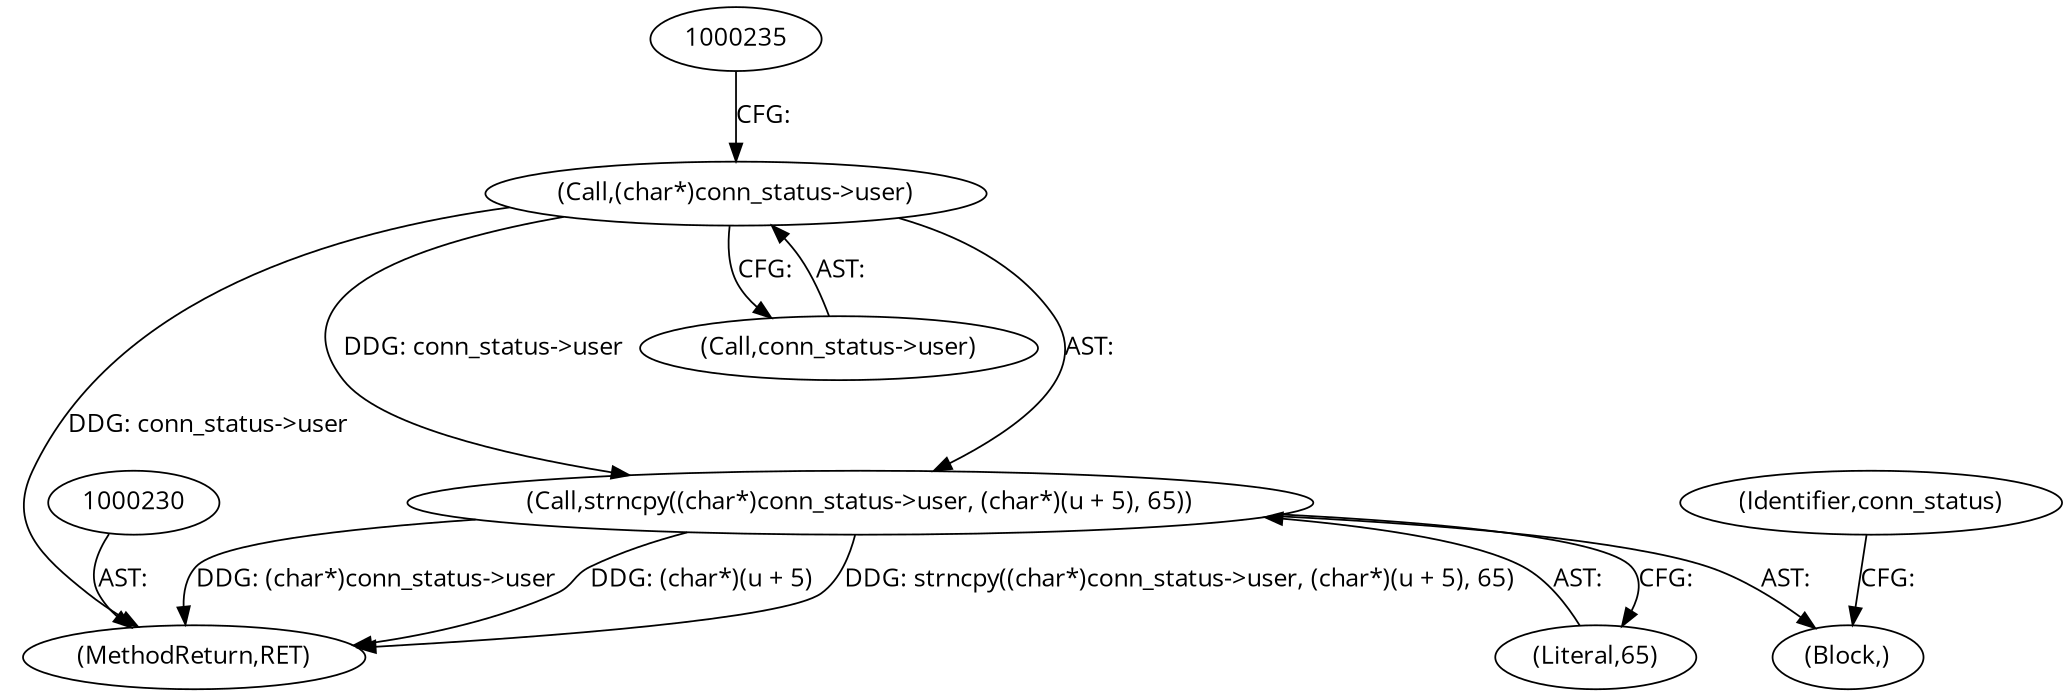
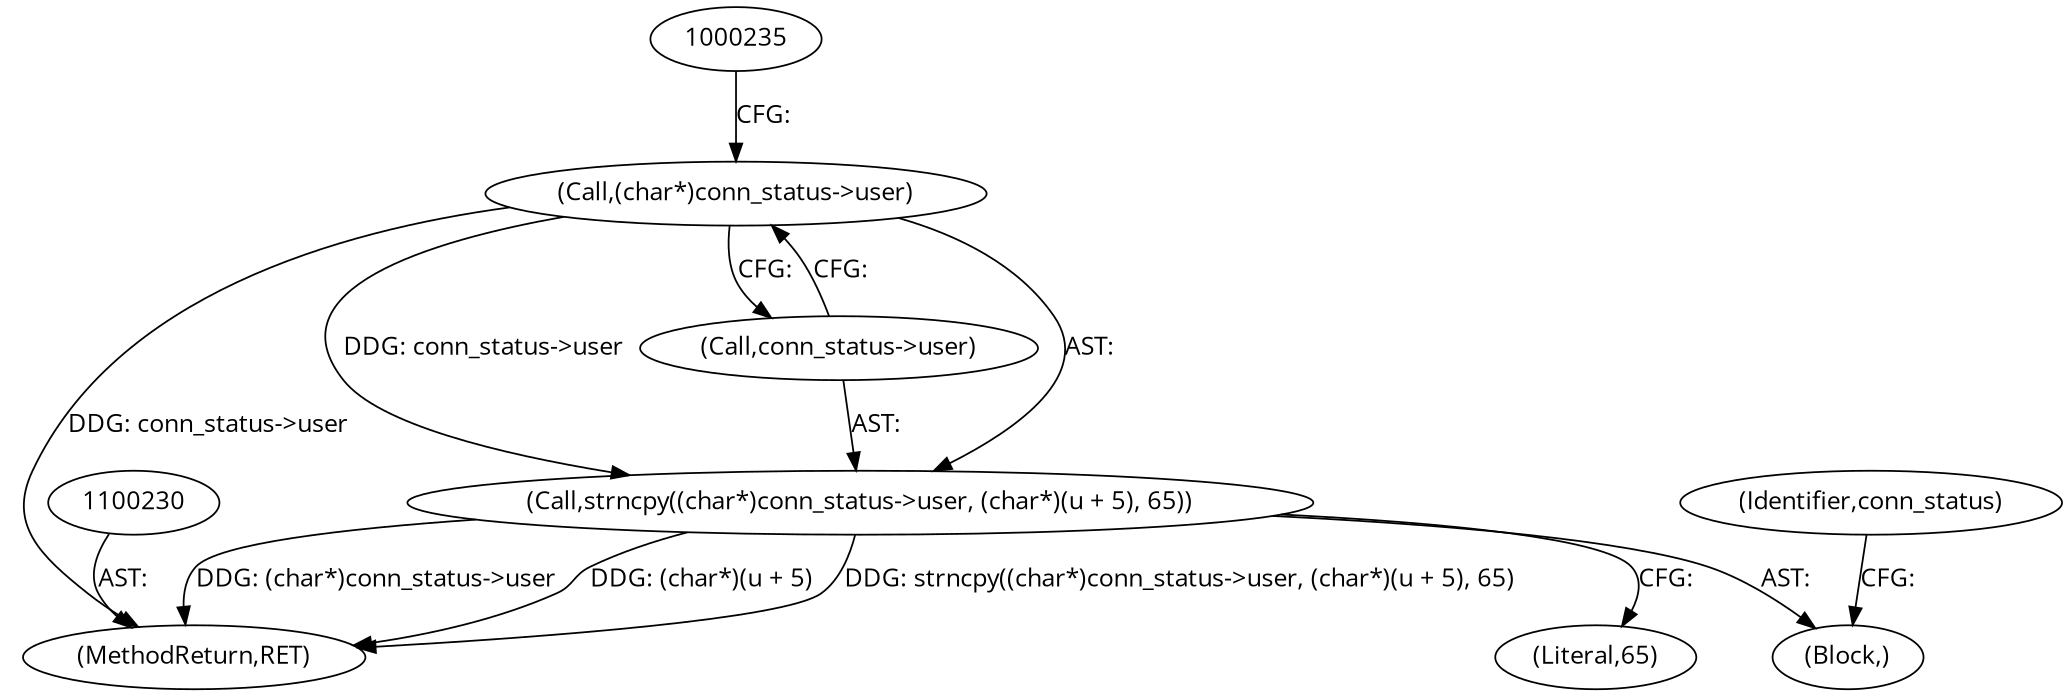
edge "(Call,conn_status->user)" -> "(Call,(char*)conn_status->user)": label "AST: " -> "CFG: "
node "1000230": label "1000230" -> "1100230"
edge "(Literal,65)" -> "(Call,strncpy((char*)conn_status->user, (char*)(u + 5), 65))": now "(Call,conn_status->user)" -> "(Call,strncpy((char*)conn_status->user, (char*)(u + 5), 65))"
